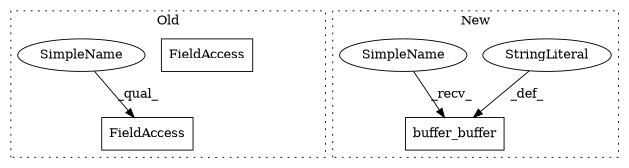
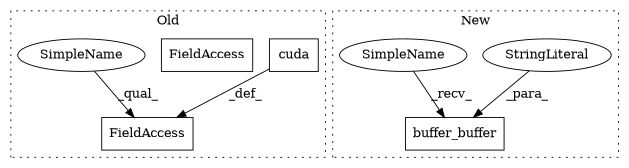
node "cuda": added
edge "StringLiteral" -> "buffer_buffer": label "_def_" -> "_para_"
